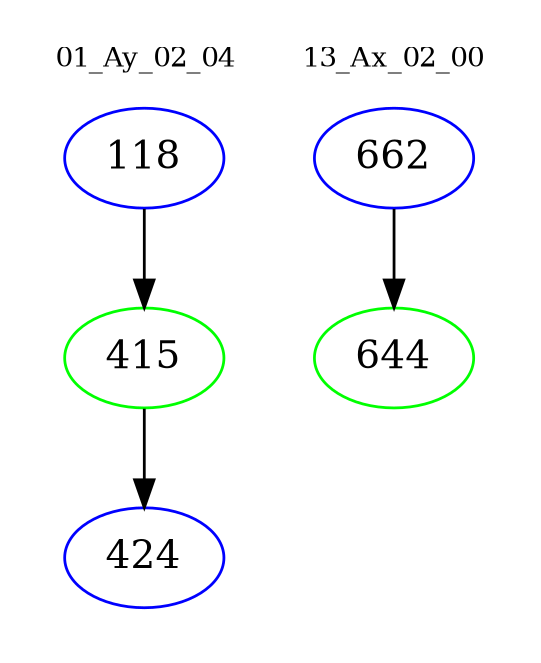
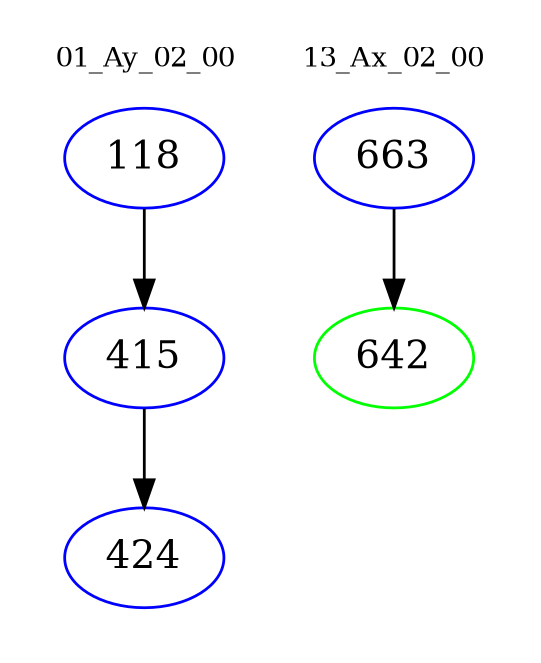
cluster "01_Ay_02_04": label "01_Ay_02_04" -> "01_Ay_02_00"
node "662": label "662" -> "663"
node "415": color green -> blue
node "644": label "644" -> "642"
